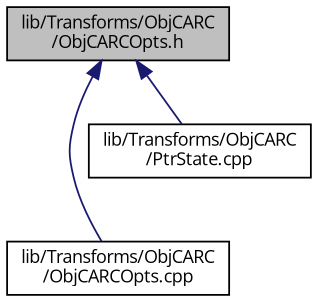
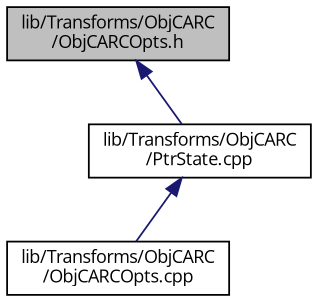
edge "lib/Transforms/ObjCARC /ObjCARCOpts.cpp" -> "lib/Transforms/ObjCARC /ObjCARCOpts.h": now "lib/Transforms/ObjCARC /ObjCARCOpts.cpp" -> "lib/Transforms/ObjCARC /PtrState.cpp"
